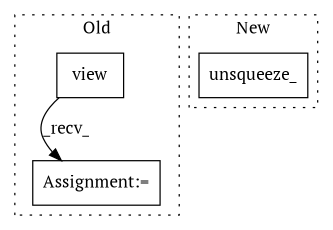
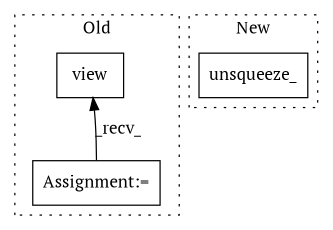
edge "view" -> "Assignment:=": reversed
